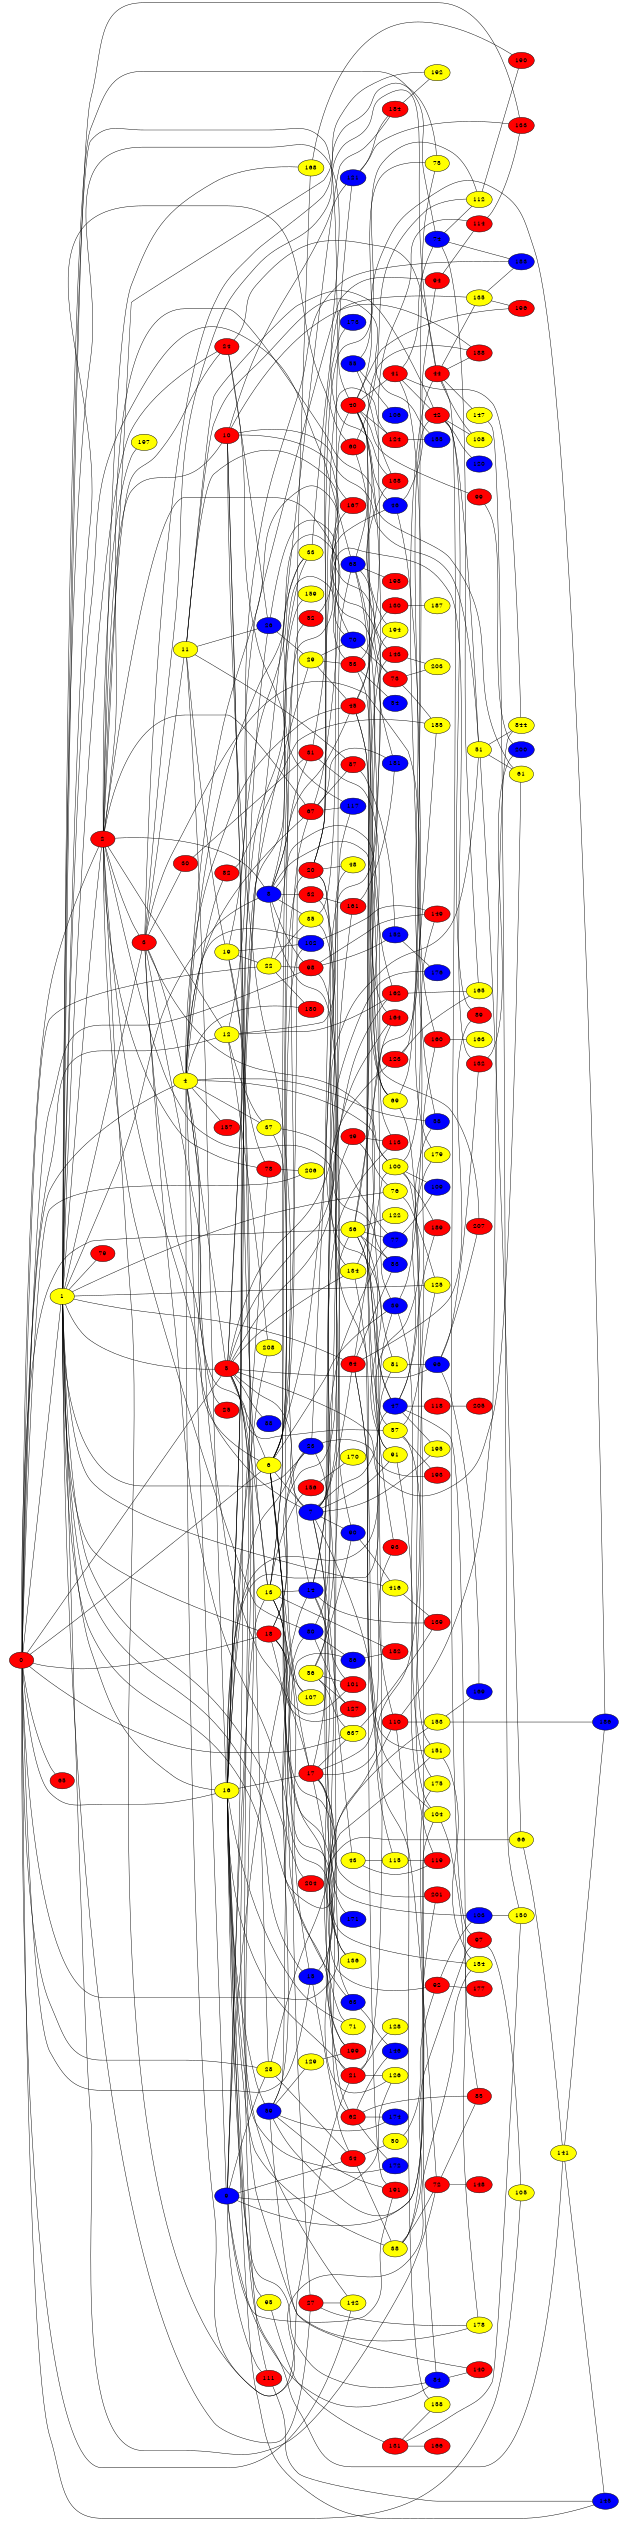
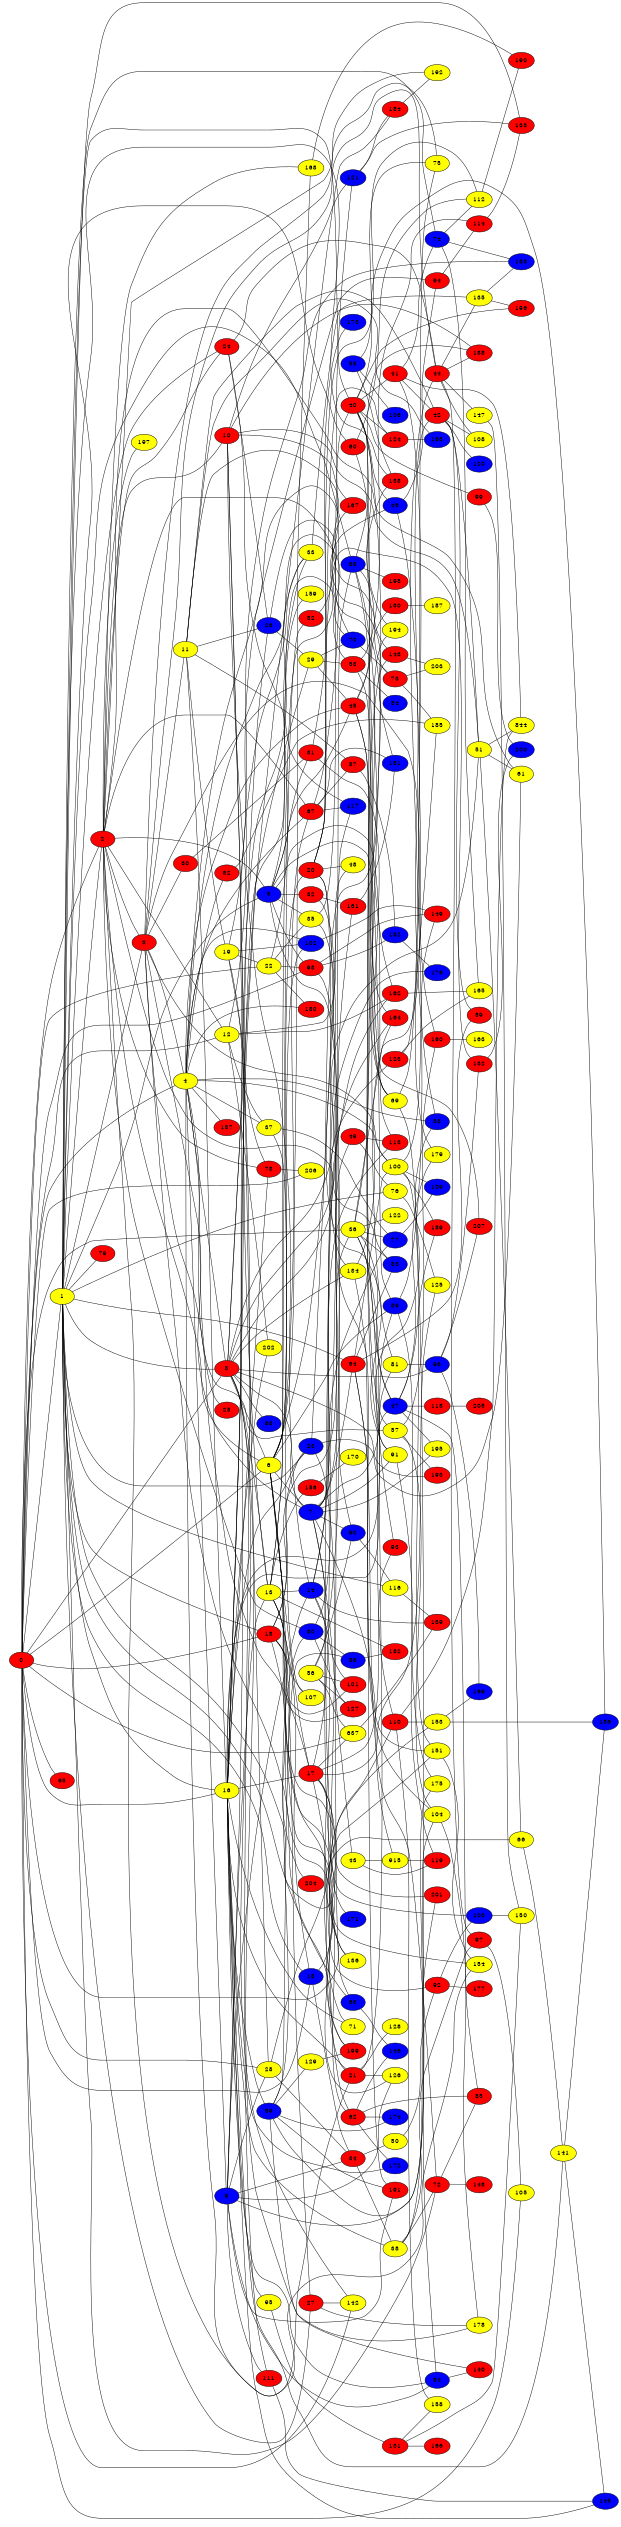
edge "125" -- "1": removed
node "208": label "208" -> "202"
node "416": label "416" -> "116"
node "115": label "115" -> "915"
